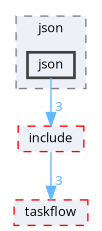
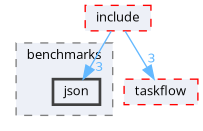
cluster "json": label "json" -> "benchmarks"
edge "json" -> "include": reversed
